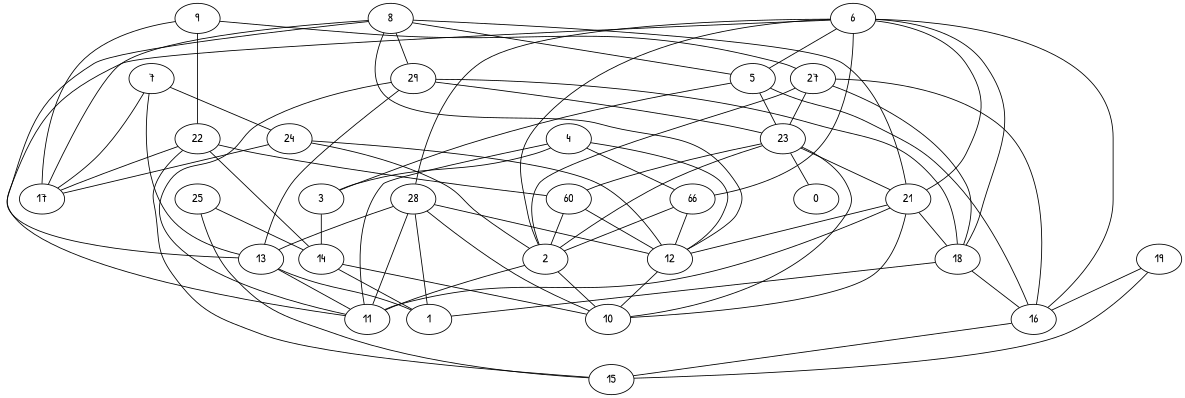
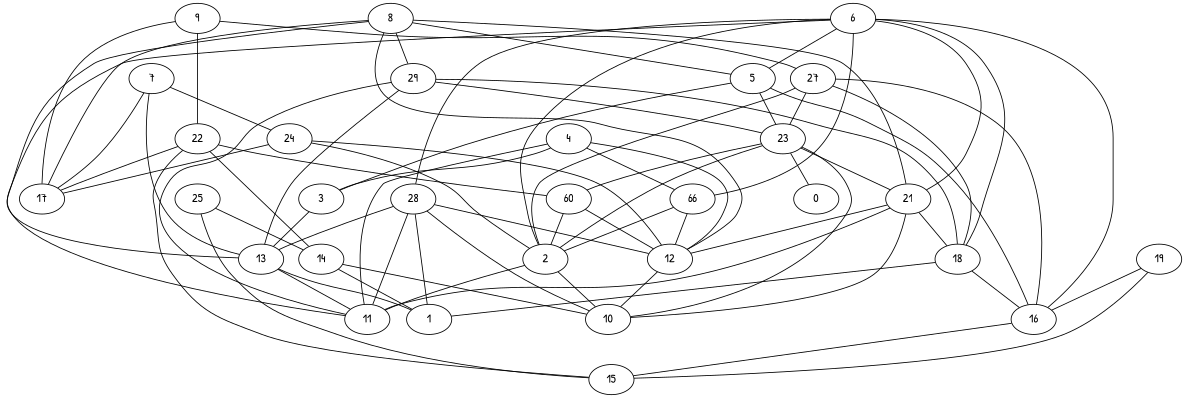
edge "3" -- "14": now "3" -- "13"
